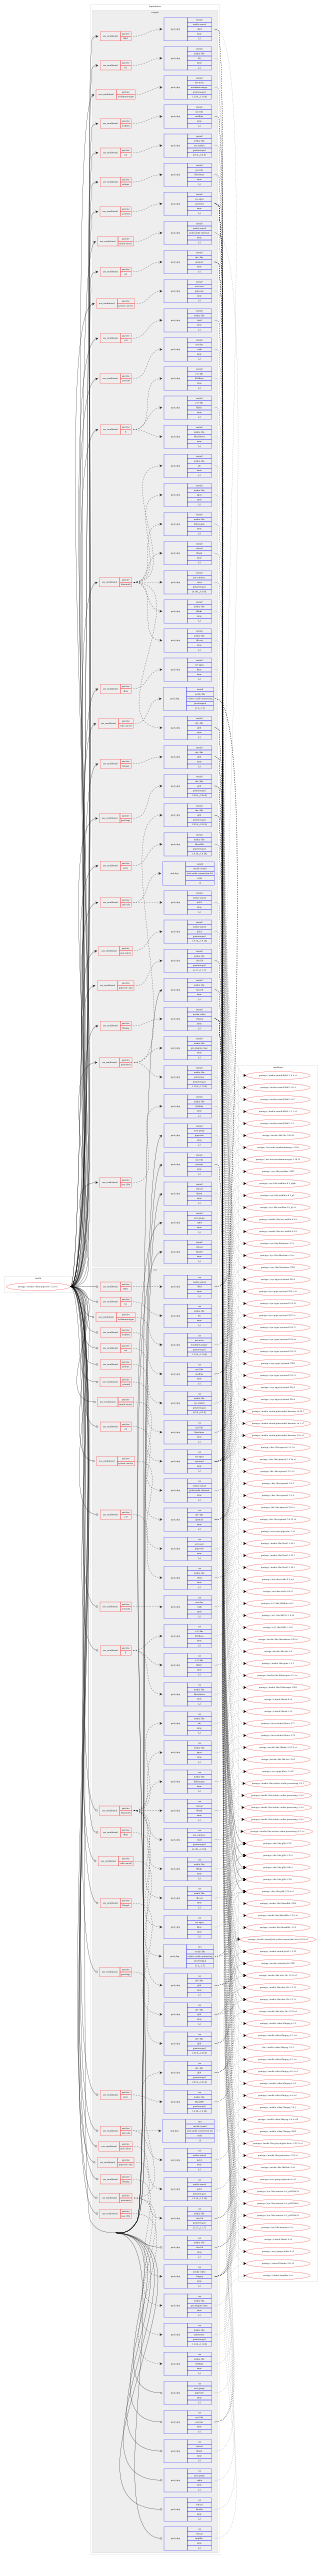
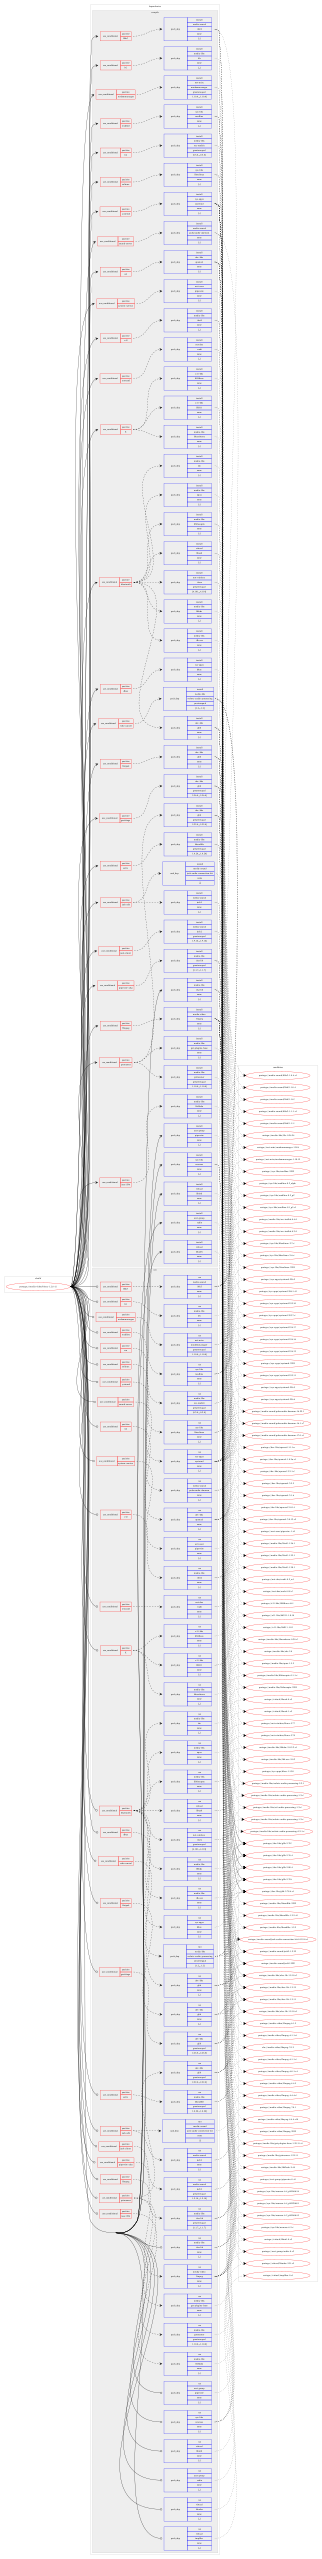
node "portage://media-video/pipewire-1.2.0-r2": label "portage://media-video/pipewire-1.2.0-r2" -> "portage://media-video/bluez-1.2.0-r2"
node "portage://media-libs/webrtc-audio-processing-1.3-r2": label "portage://media-libs/webrtc-audio-processing-1.3-r2" -> "portage://media-libs/ssl-audio-processing-1.3-r2"
